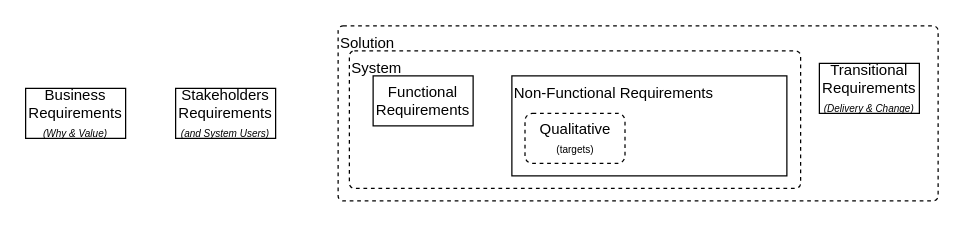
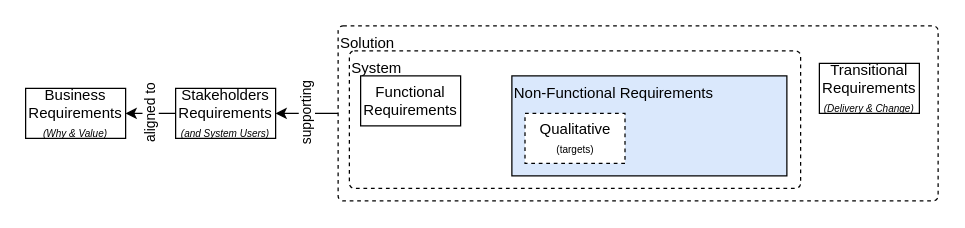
node "Functional Requirements": moved (423, 101) -> (411, 101)
edge "Stakeholders Requirements (and System Users)" -> "Business Requirements (Why & Value)": added, label "aligned to"
edge "Solution" -> "Stakeholders Requirements (and System Users)": added, label "supporting"
node "Non-Functional Requirements": fillcolor #ffffff -> #dae8fc
node "Qualitative (targets)": shape rounded rectangle -> rectangle
